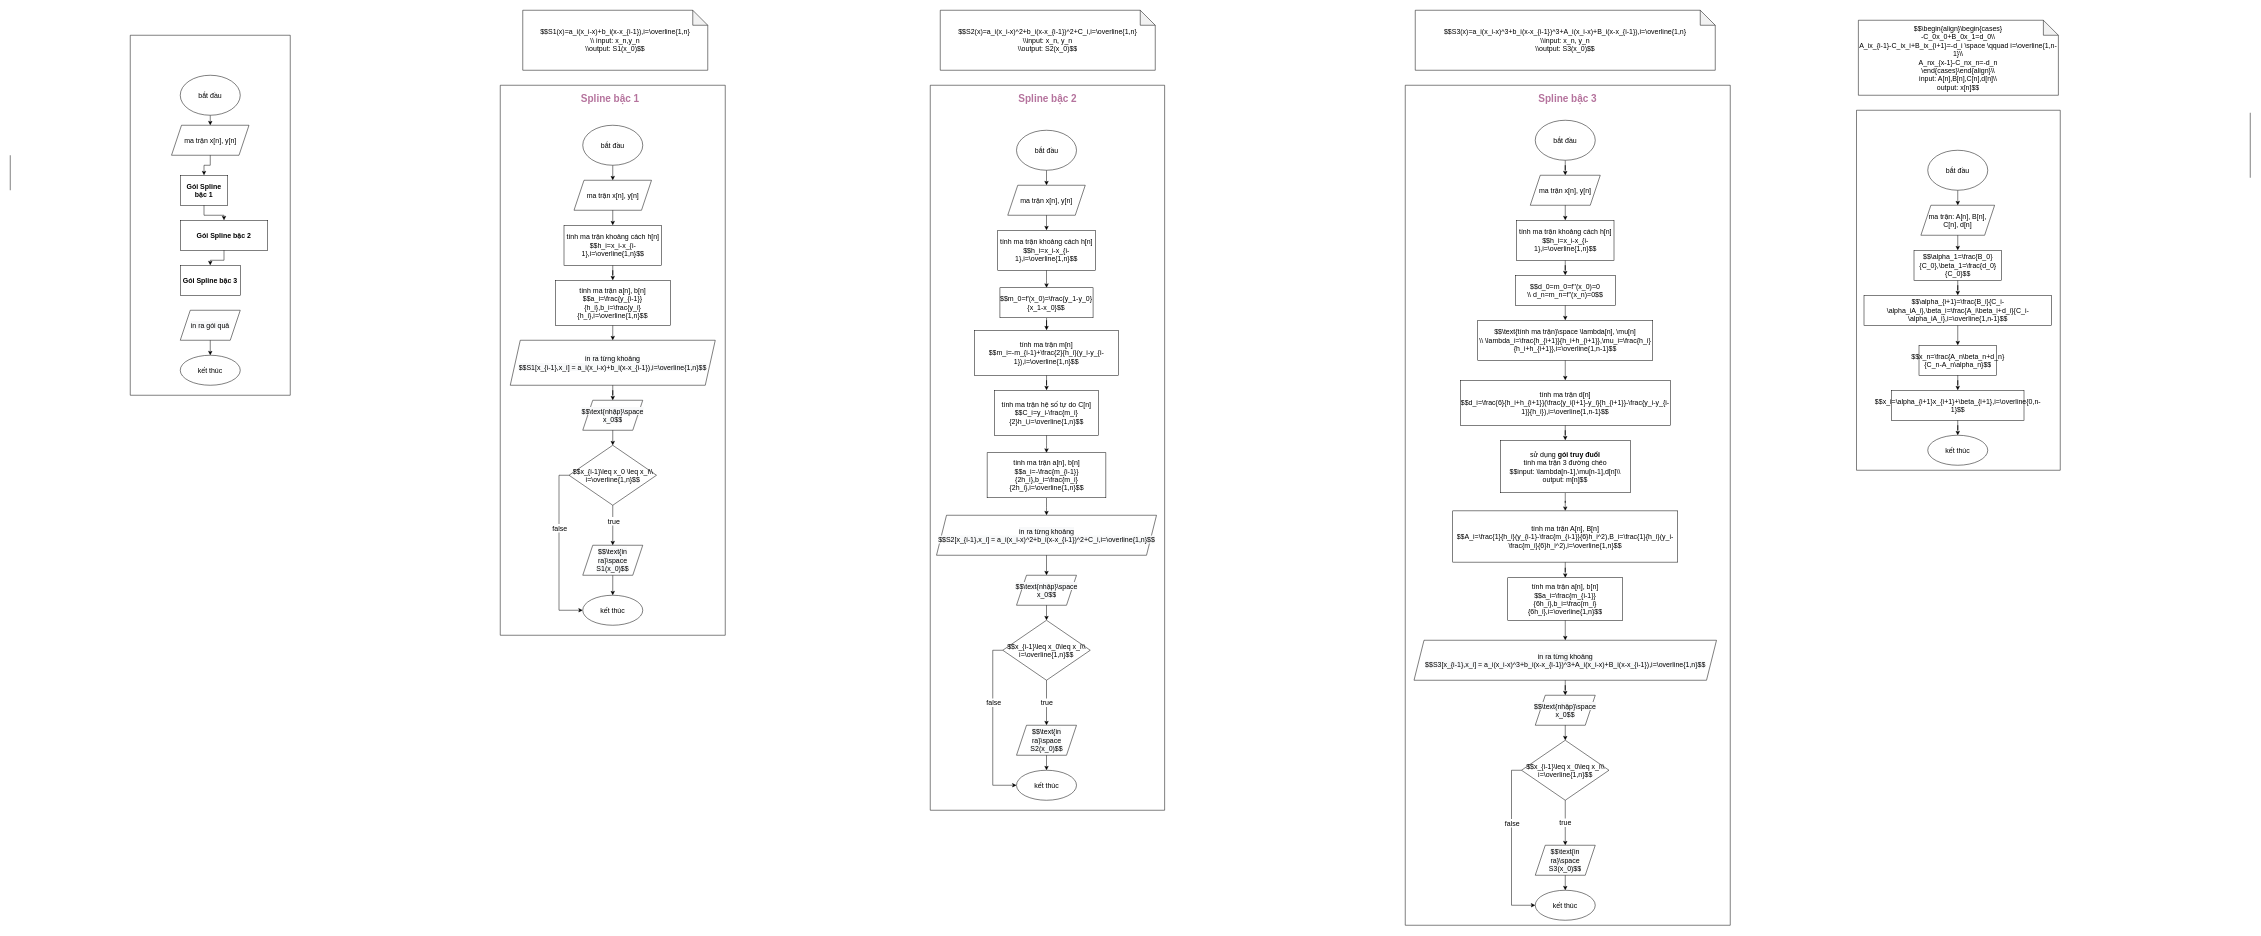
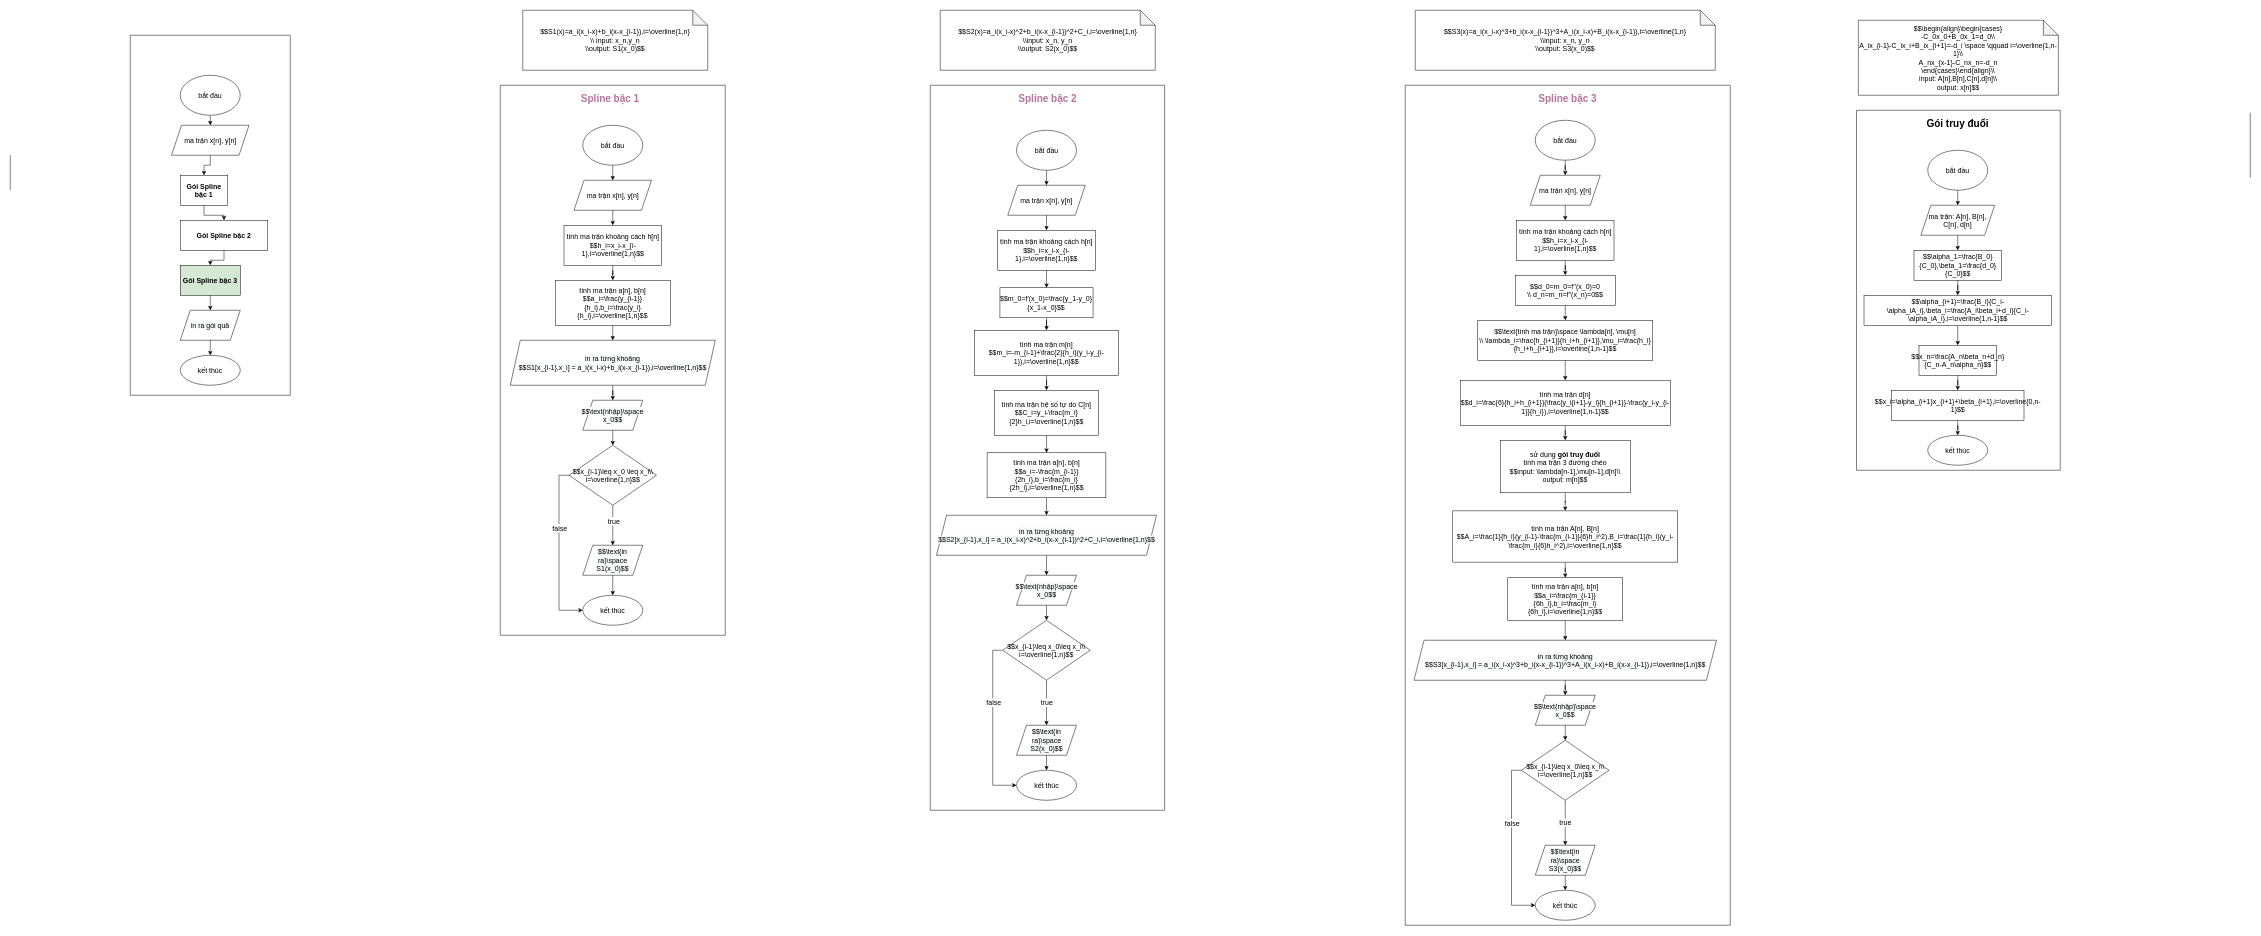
node "Gói truy đuổi": added
node "Gói Spline bậc 3": fillcolor #ffffff -> #d5e8d4
edge "Gói Spline bậc 3" -> "in ra gói quả": added
